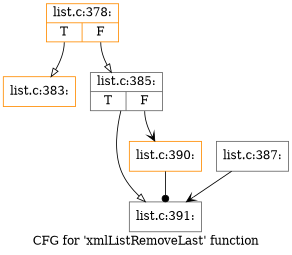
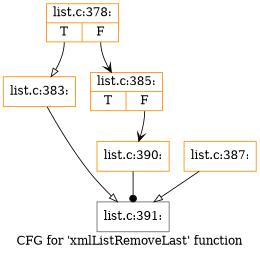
edge "list.c:378:" -> "list.c:385:": arrowhead onormal -> vee
node "list.c:385:": color gray40 -> darkorange
edge "list.c:385:" -> "list.c:391:": now "list.c:383:" -> "list.c:391:"
node "list.c:387:": color gray40 -> darkorange
edge "list.c:387:" -> "list.c:391:": arrowhead vee -> onormal
